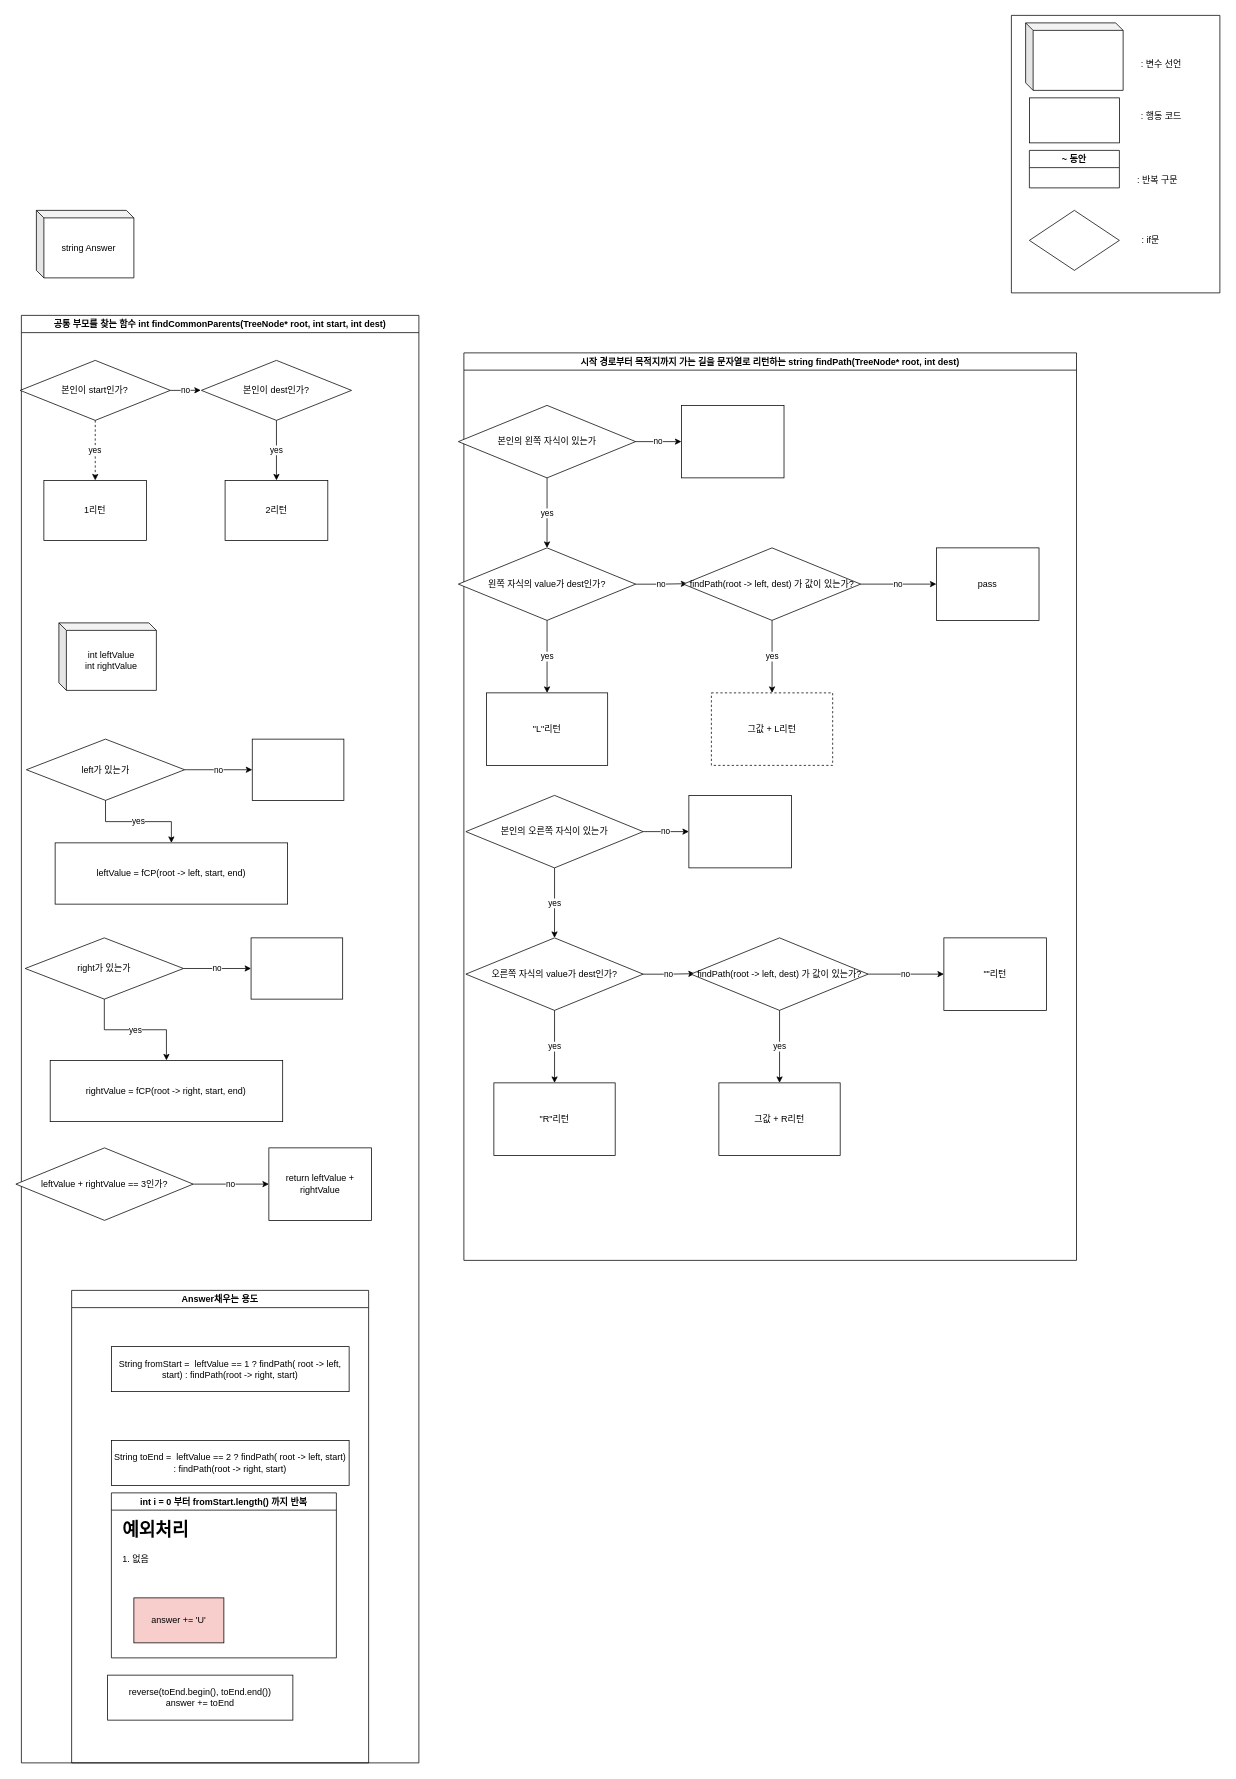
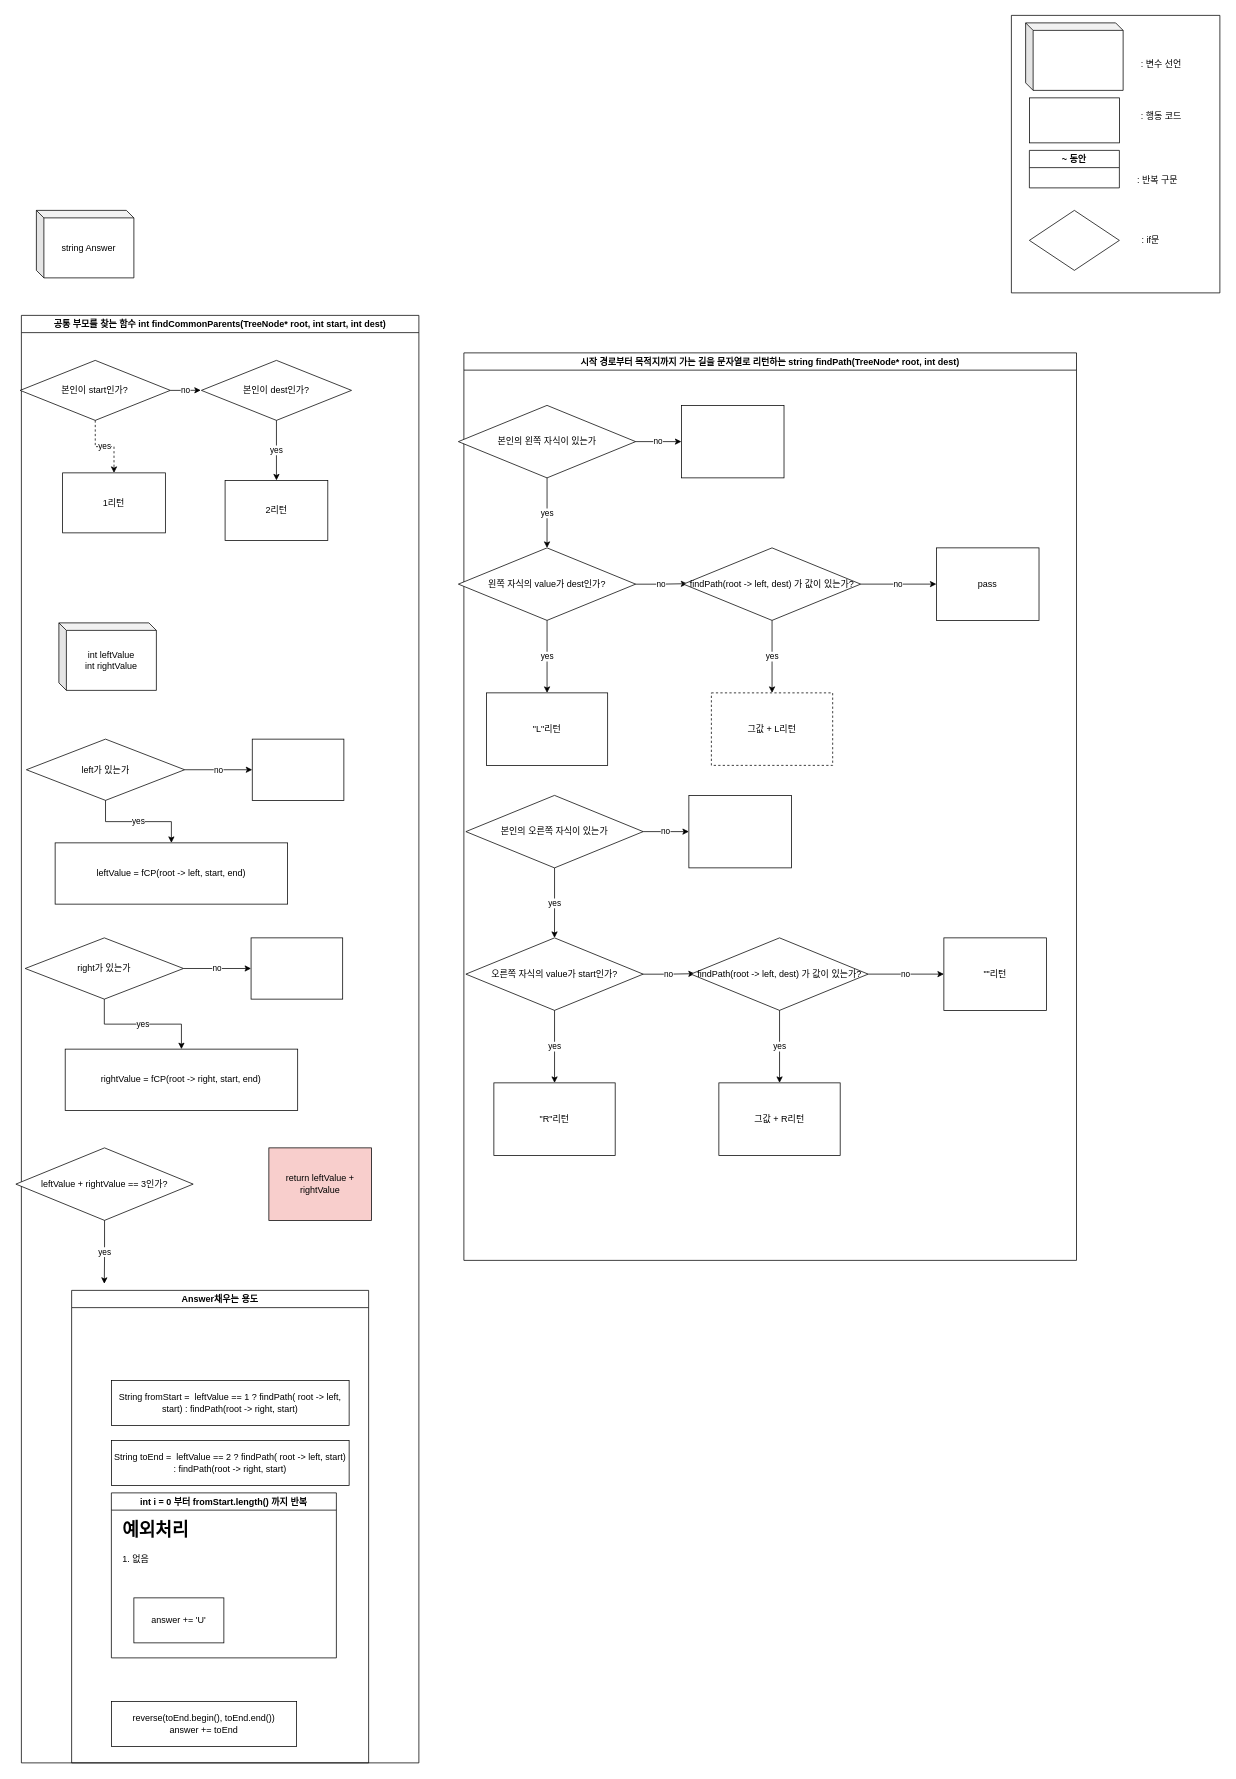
node "1리턴": moved (95, 510) -> (114, 503)
node "오른쪽 자식의 value가 dest인가?": label "오른쪽 자식의 value가 dest인가?" -> "오른쪽 자식의 value가 start인가?"
node "rightValue = fCP(root -> right, start, end)": moved (166, 1091) -> (181, 1080)
edge "leftValue + rightValue == 3인가?" -> "return leftValue + rightValue": removed, label "no"
node "return leftValue + rightValue": fillcolor #ffffff -> #f8cecc
edge "leftValue + rightValue == 3인가?" -> "Answer채우는 용도": added, label "yes"
node "String fromStart = leftValue == 1 ? findPath( root -> left, start) : findPath(root -> right, start)": moved (230, 1369) -> (230, 1403)
node "answer += 'U'": fillcolor #f8cecc -> #ffffff
node "reverse(toEnd.begin(), toEnd.end()) answer += toEnd": moved (200, 1698) -> (204, 1724)
